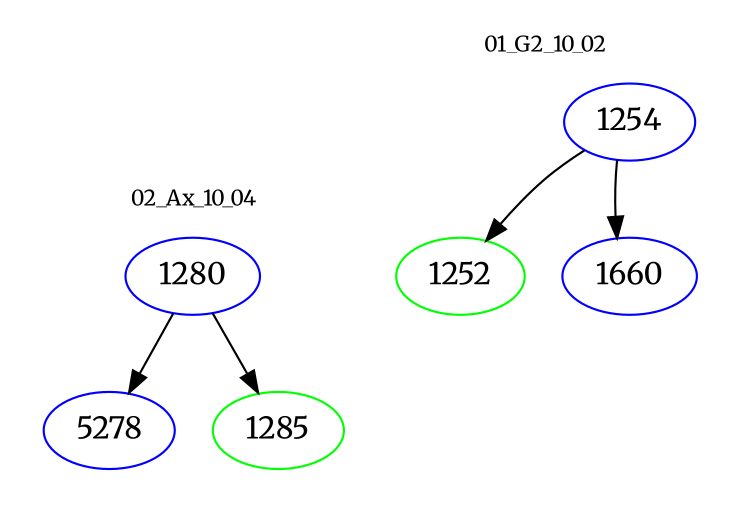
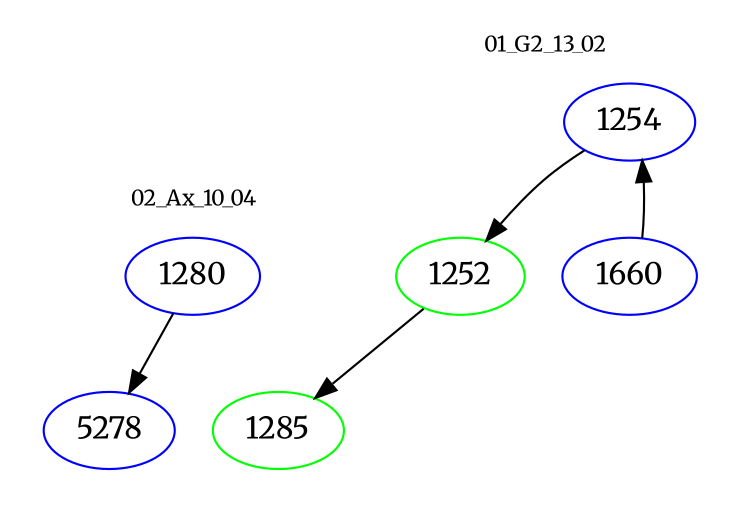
cluster "01_G2_10_02": label "01_G2_10_02" -> "01_G2_13_02"
edge "1254" -> "1660": reversed
edge "1280" -> "1285": now "1252" -> "1285"
